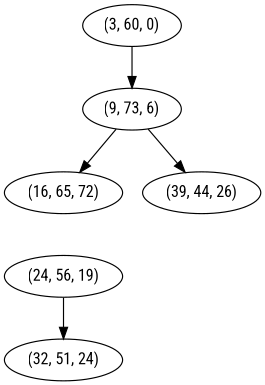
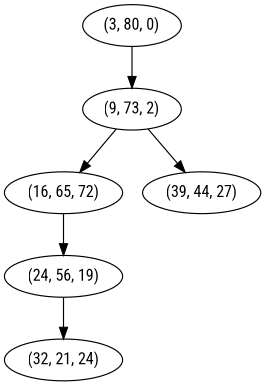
node "(3, 60, 0)": label "(3, 60, 0)" -> "(3, 80, 0)"
node "(9, 73, 6)": label "(9, 73, 6)" -> "(9, 73, 2)"
node "(39, 44, 26)": label "(39, 44, 26)" -> "(39, 44, 27)"
edge "(16, 65, 72)" -> "(24, 56, 19)": added
node "(32, 51, 24)": label "(32, 51, 24)" -> "(32, 21, 24)"
